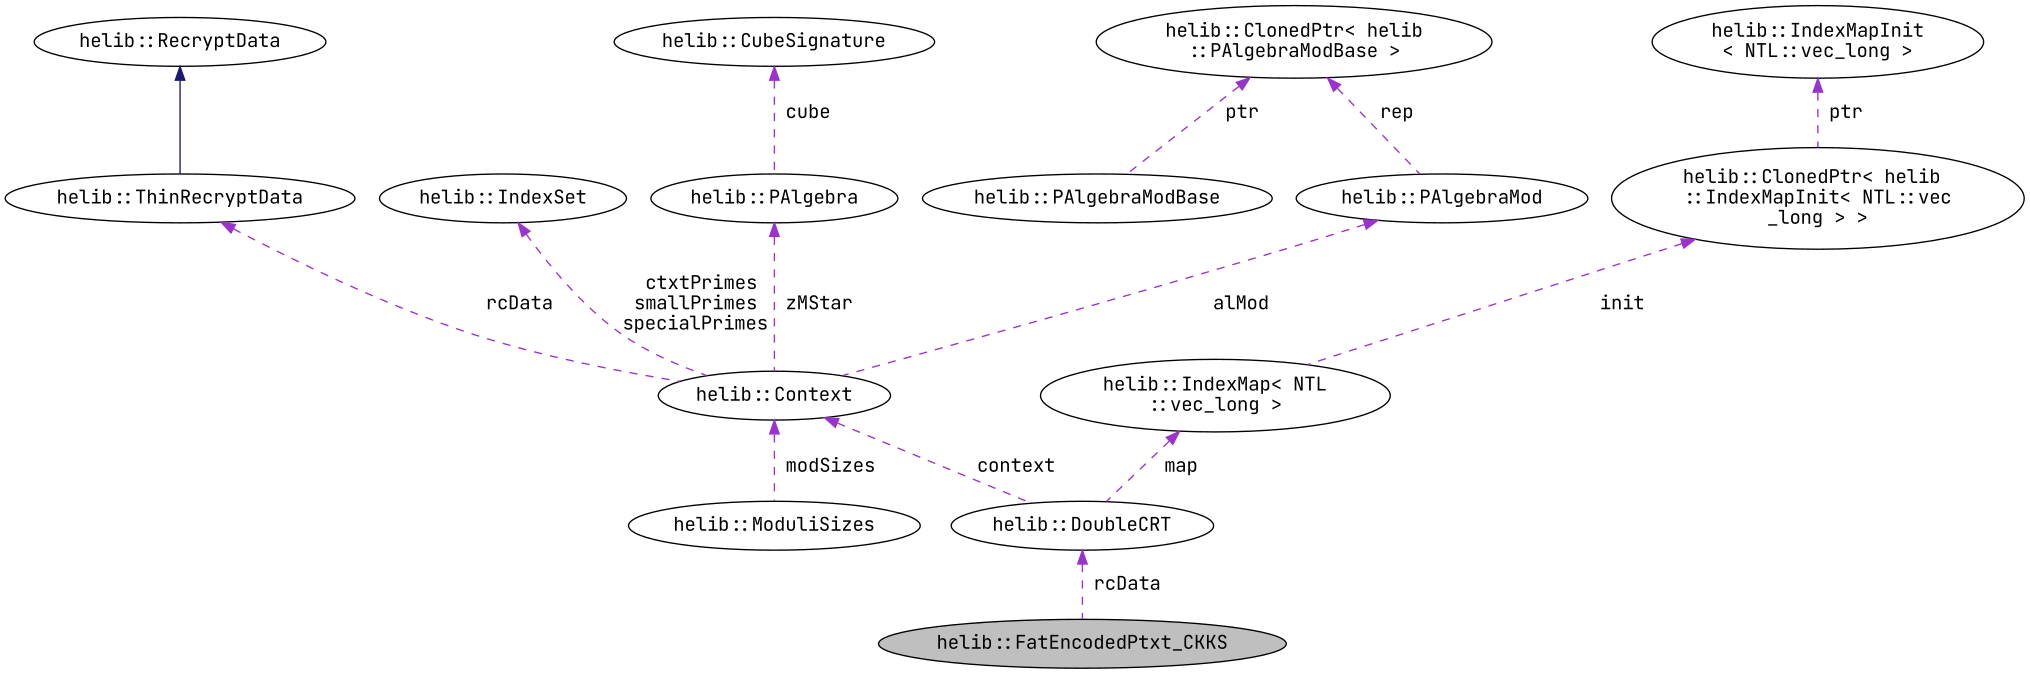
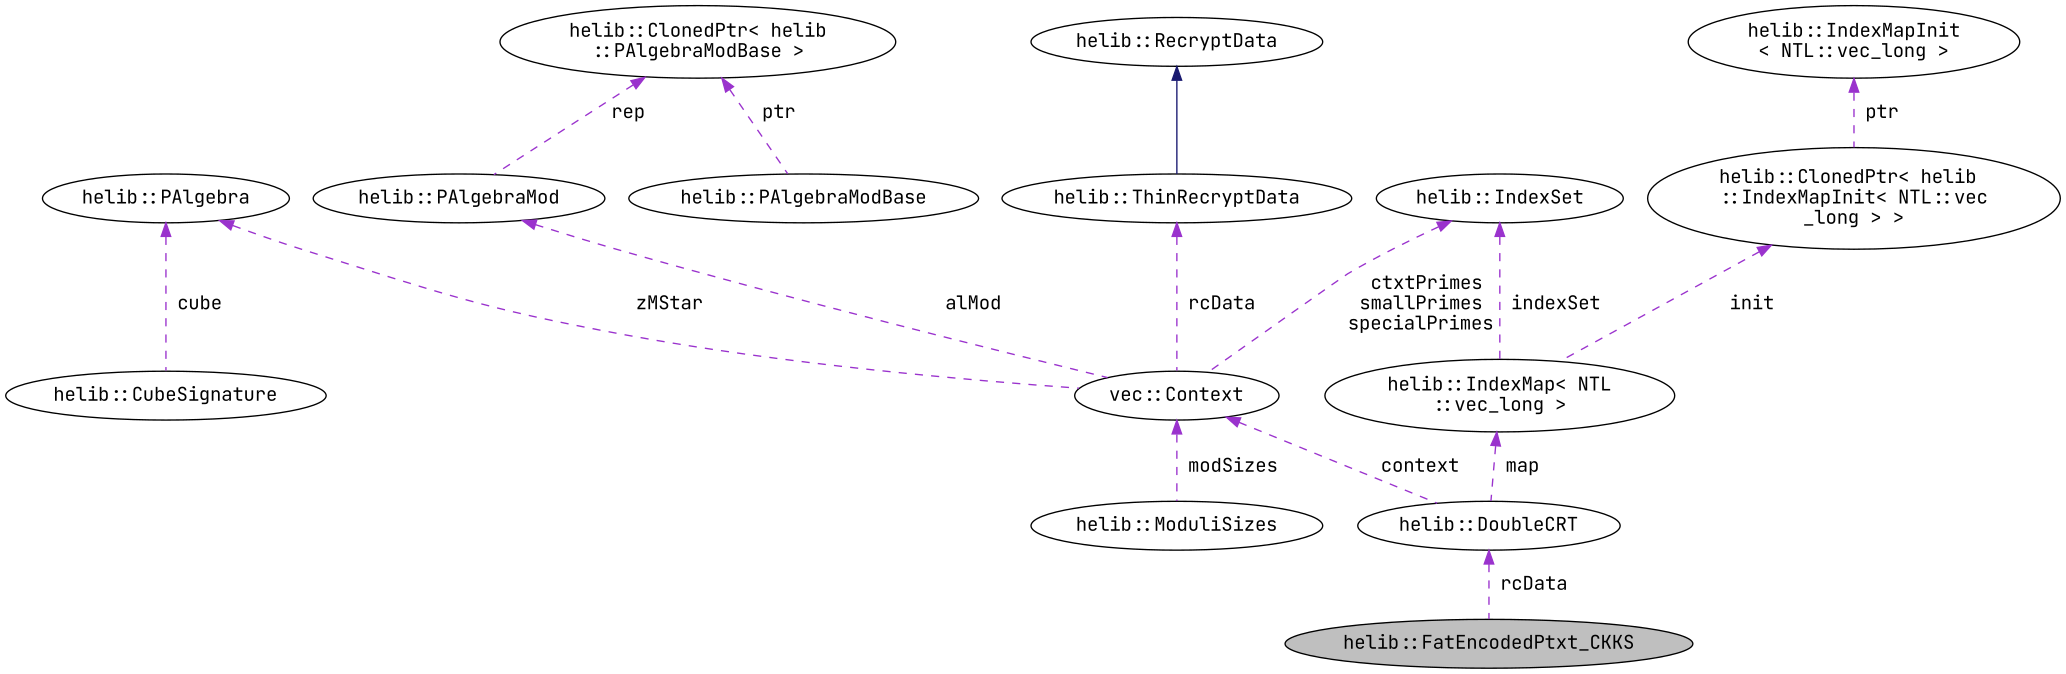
edge "helib::PAlgebra" -> "helib::CubeSignature": reversed
edge "helib::IndexMap< NTL ::vec_long >" -> "helib::IndexSet": added, label "indexSet"
node "helib::Context": label "helib::Context" -> "vec::Context"
